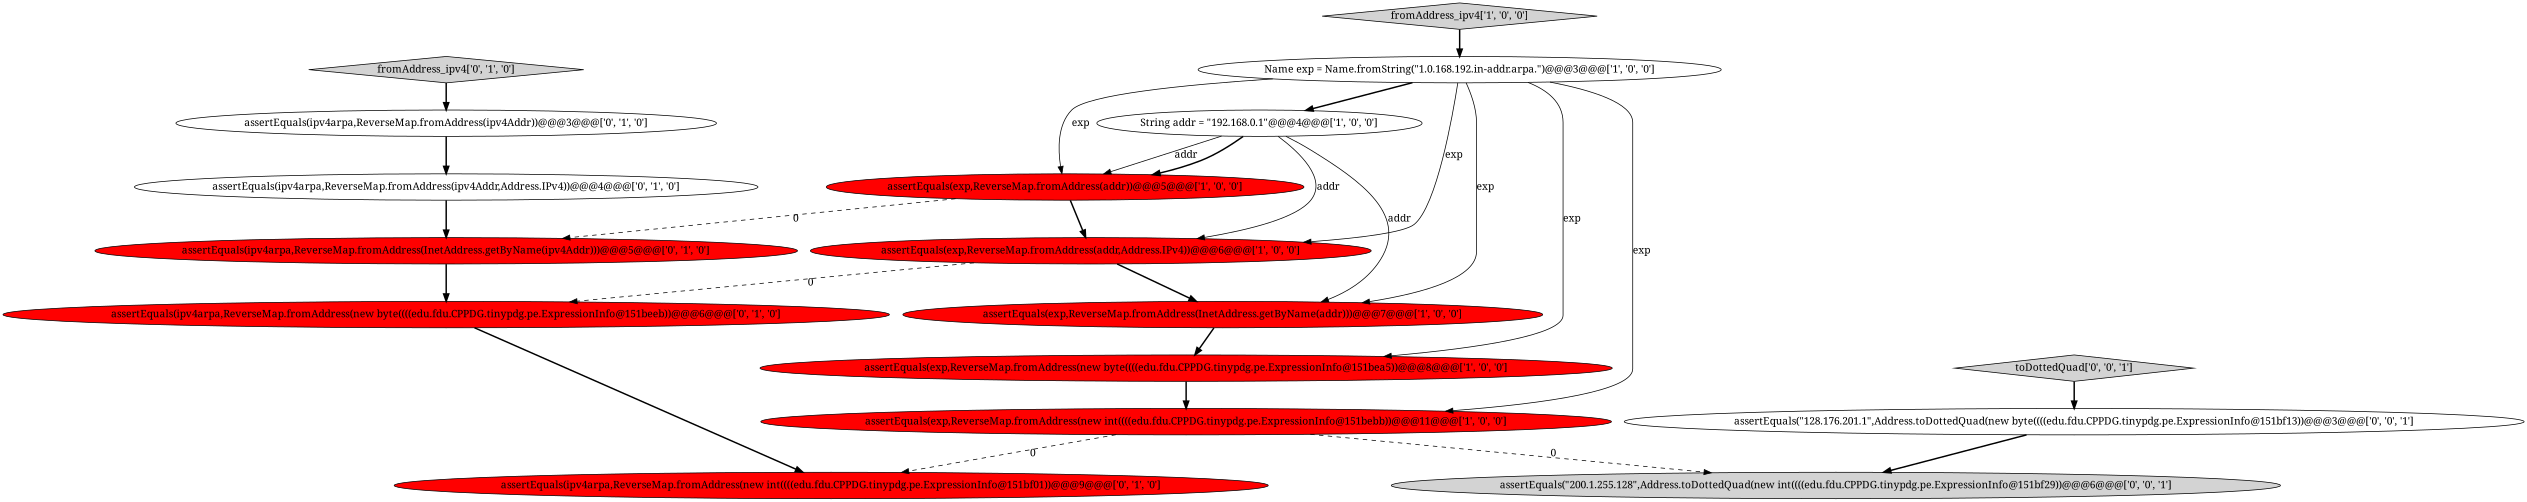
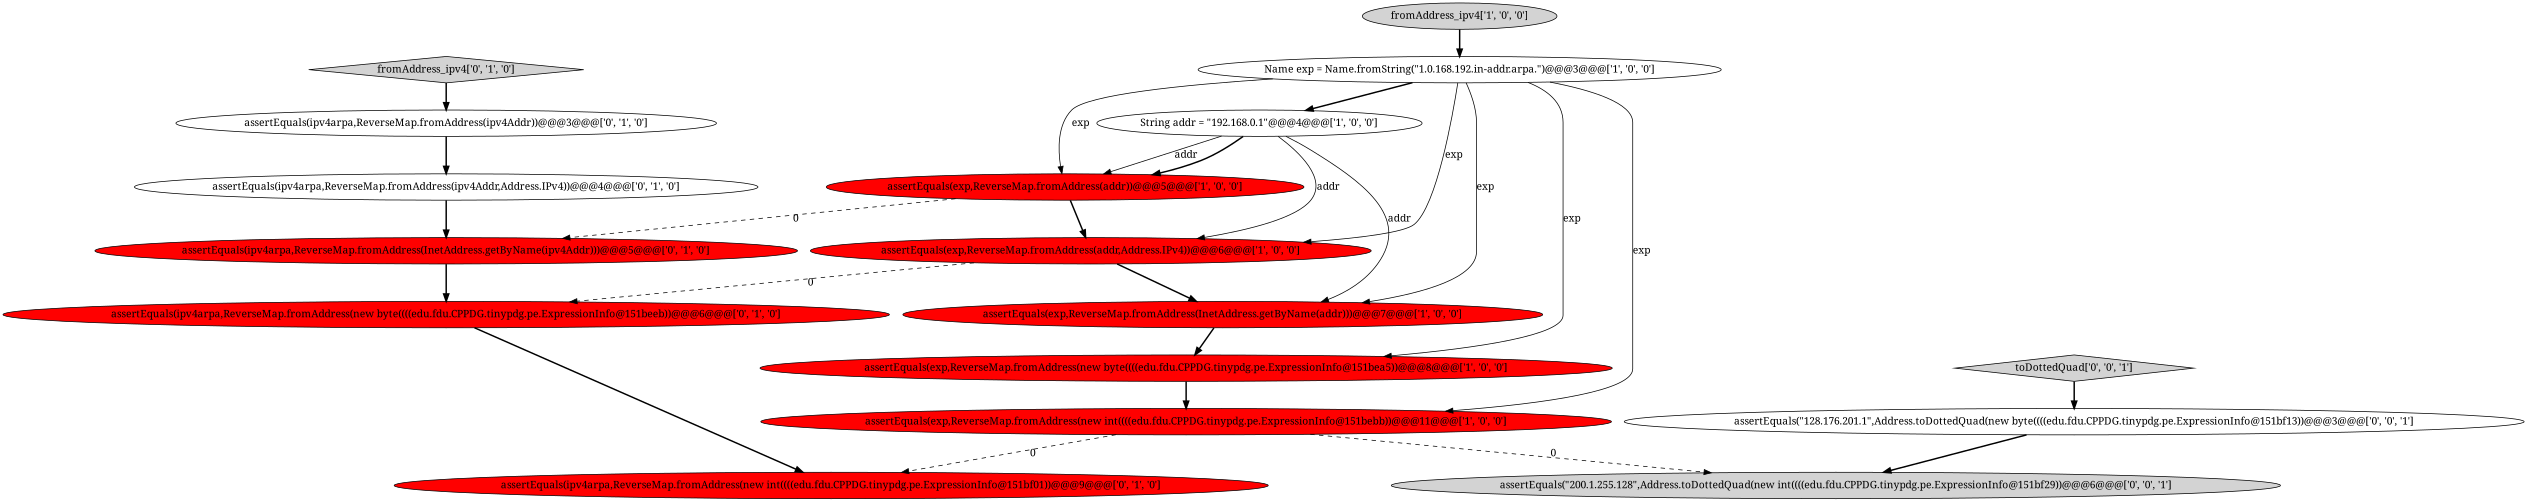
node "fromAddress_ipv4['1', '0', '0']": shape diamond -> ellipse
